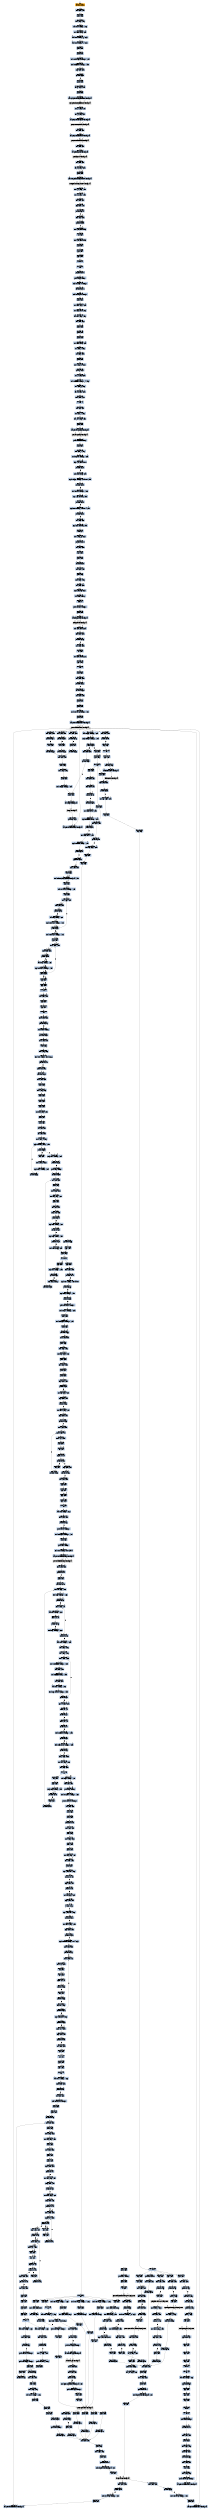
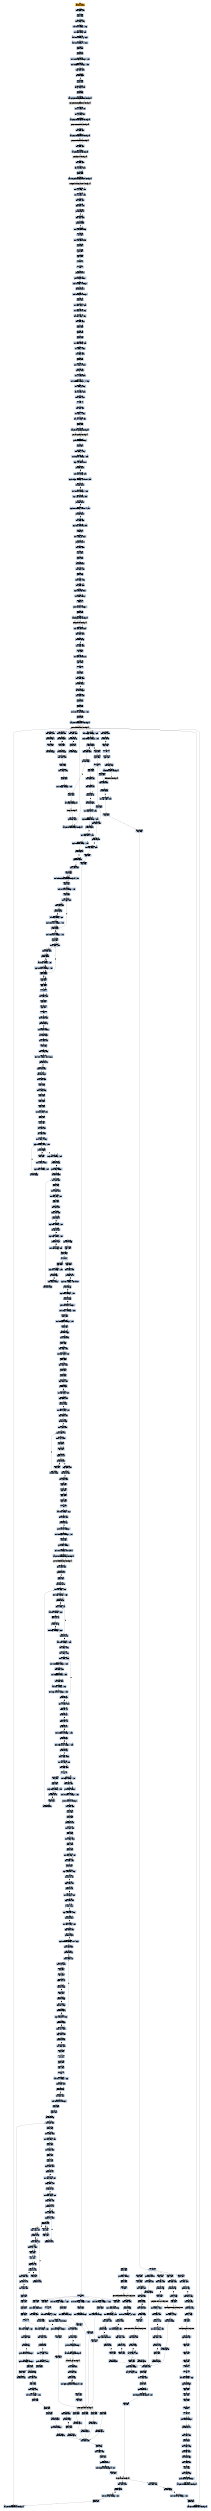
node "0x00404331 pushl $0x40987c<UINT32>": removed
